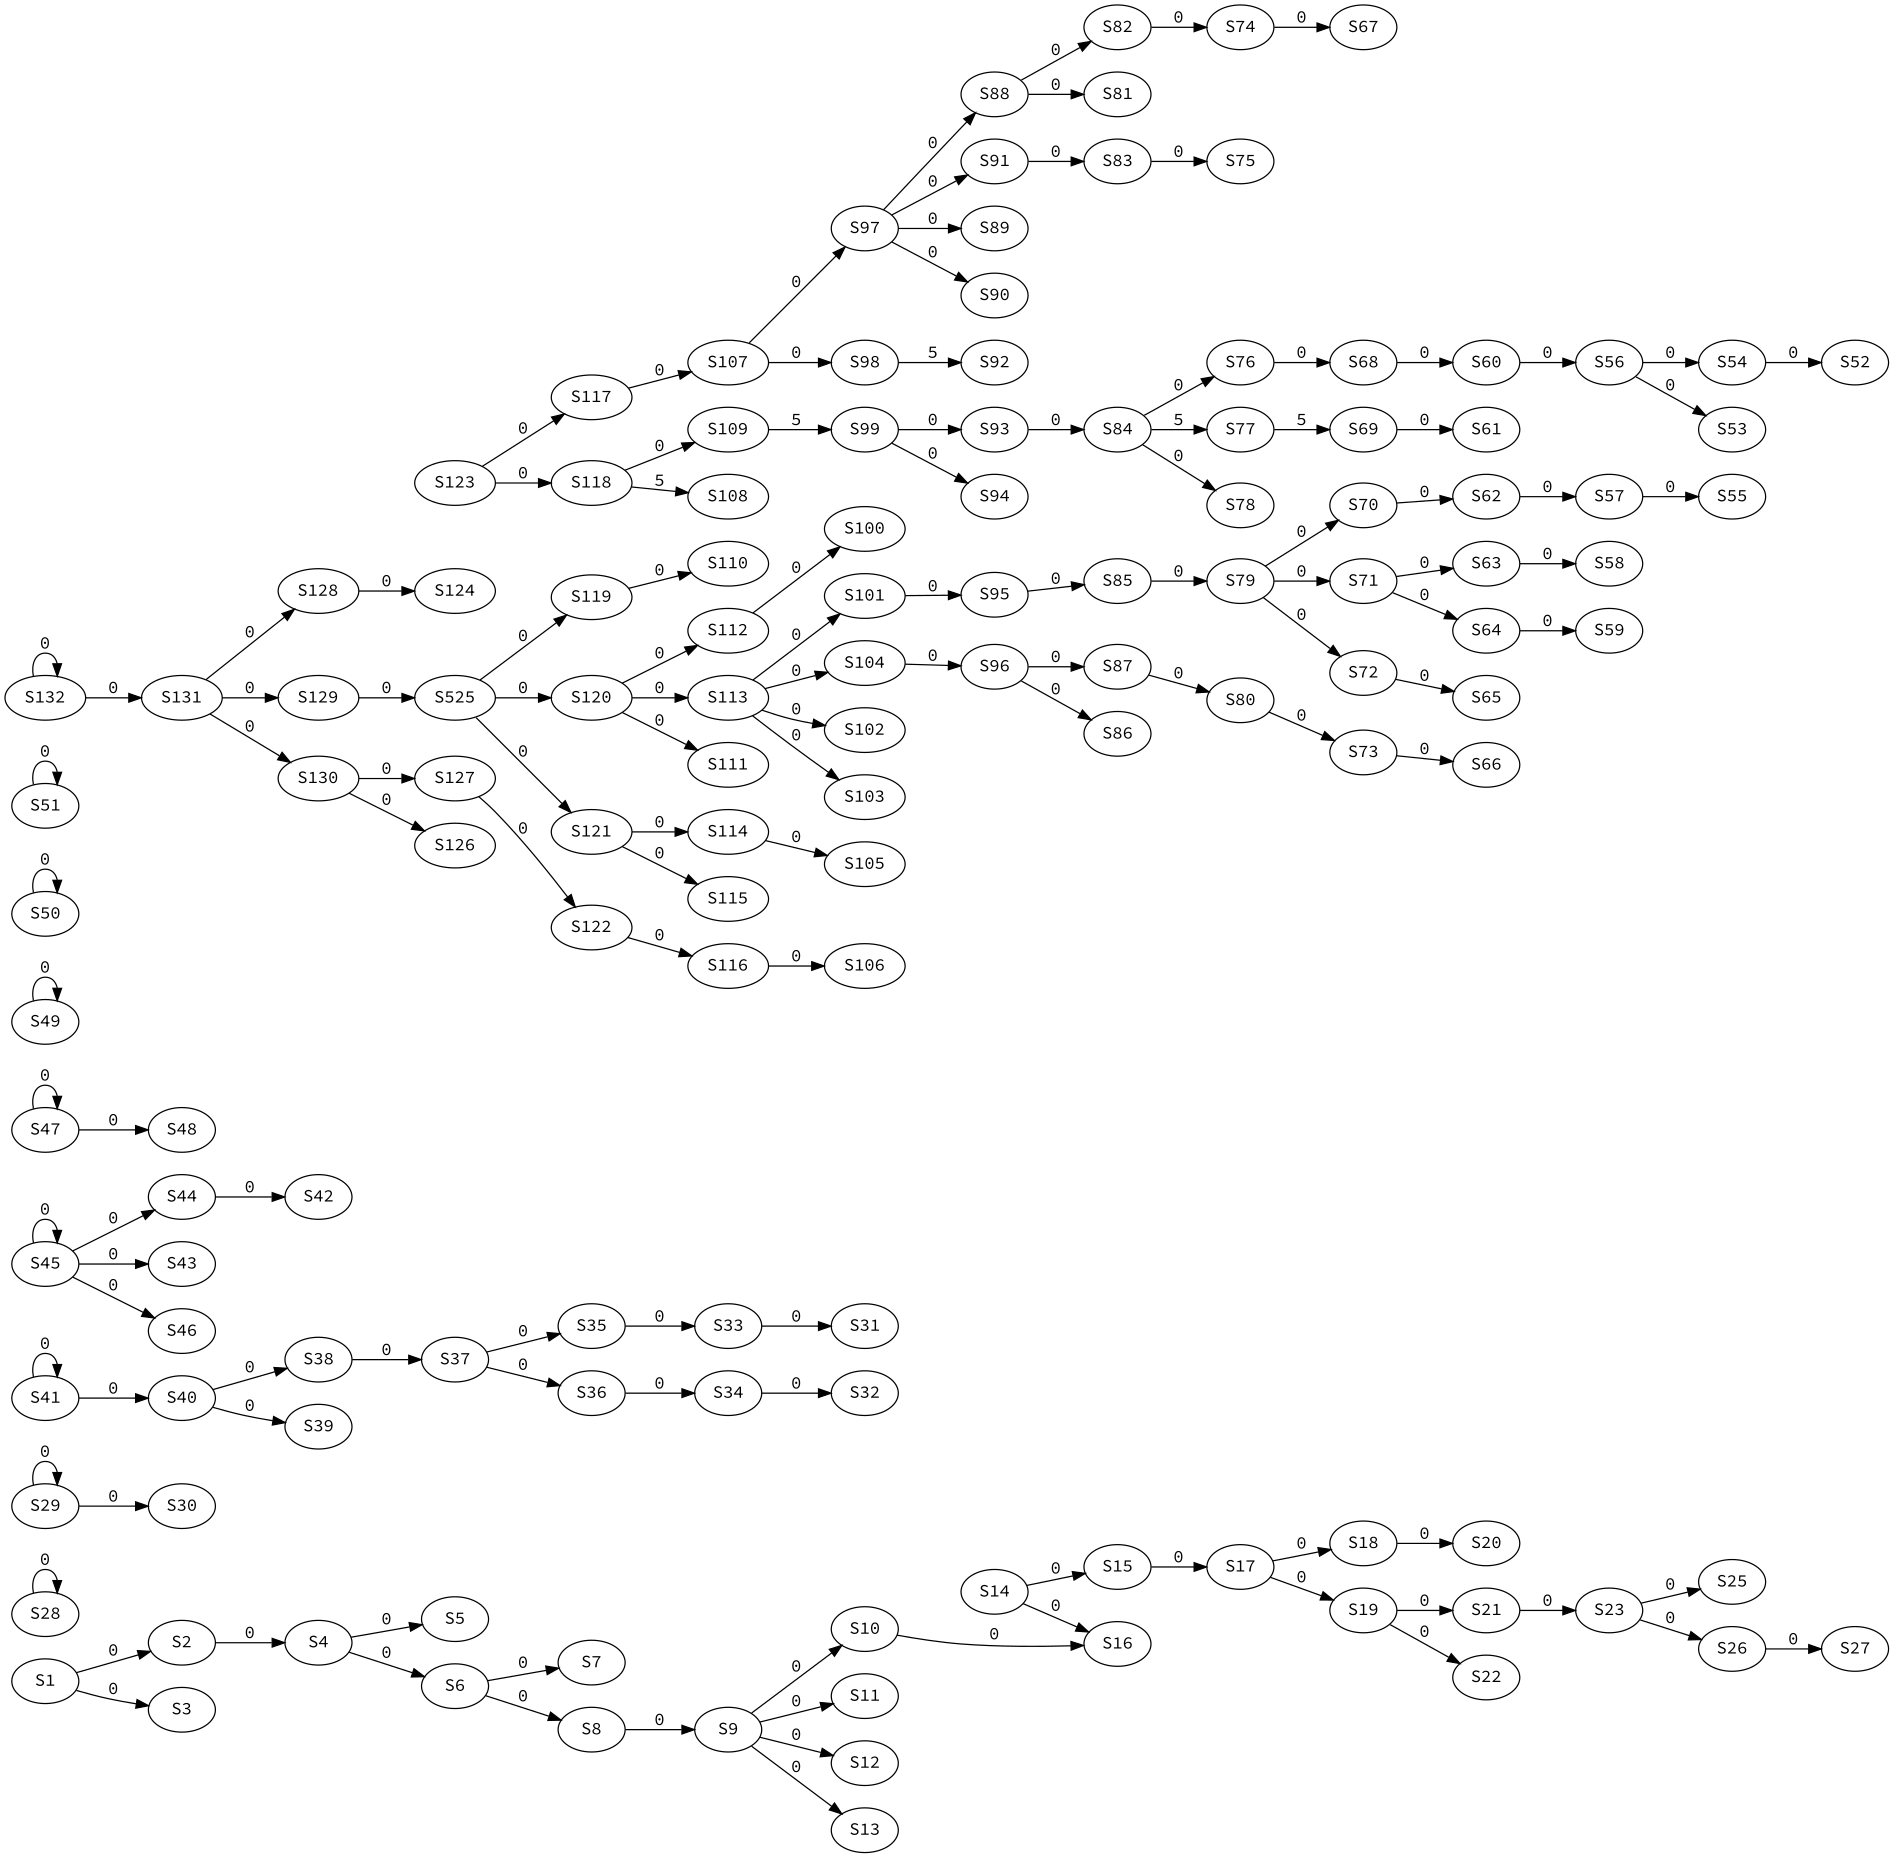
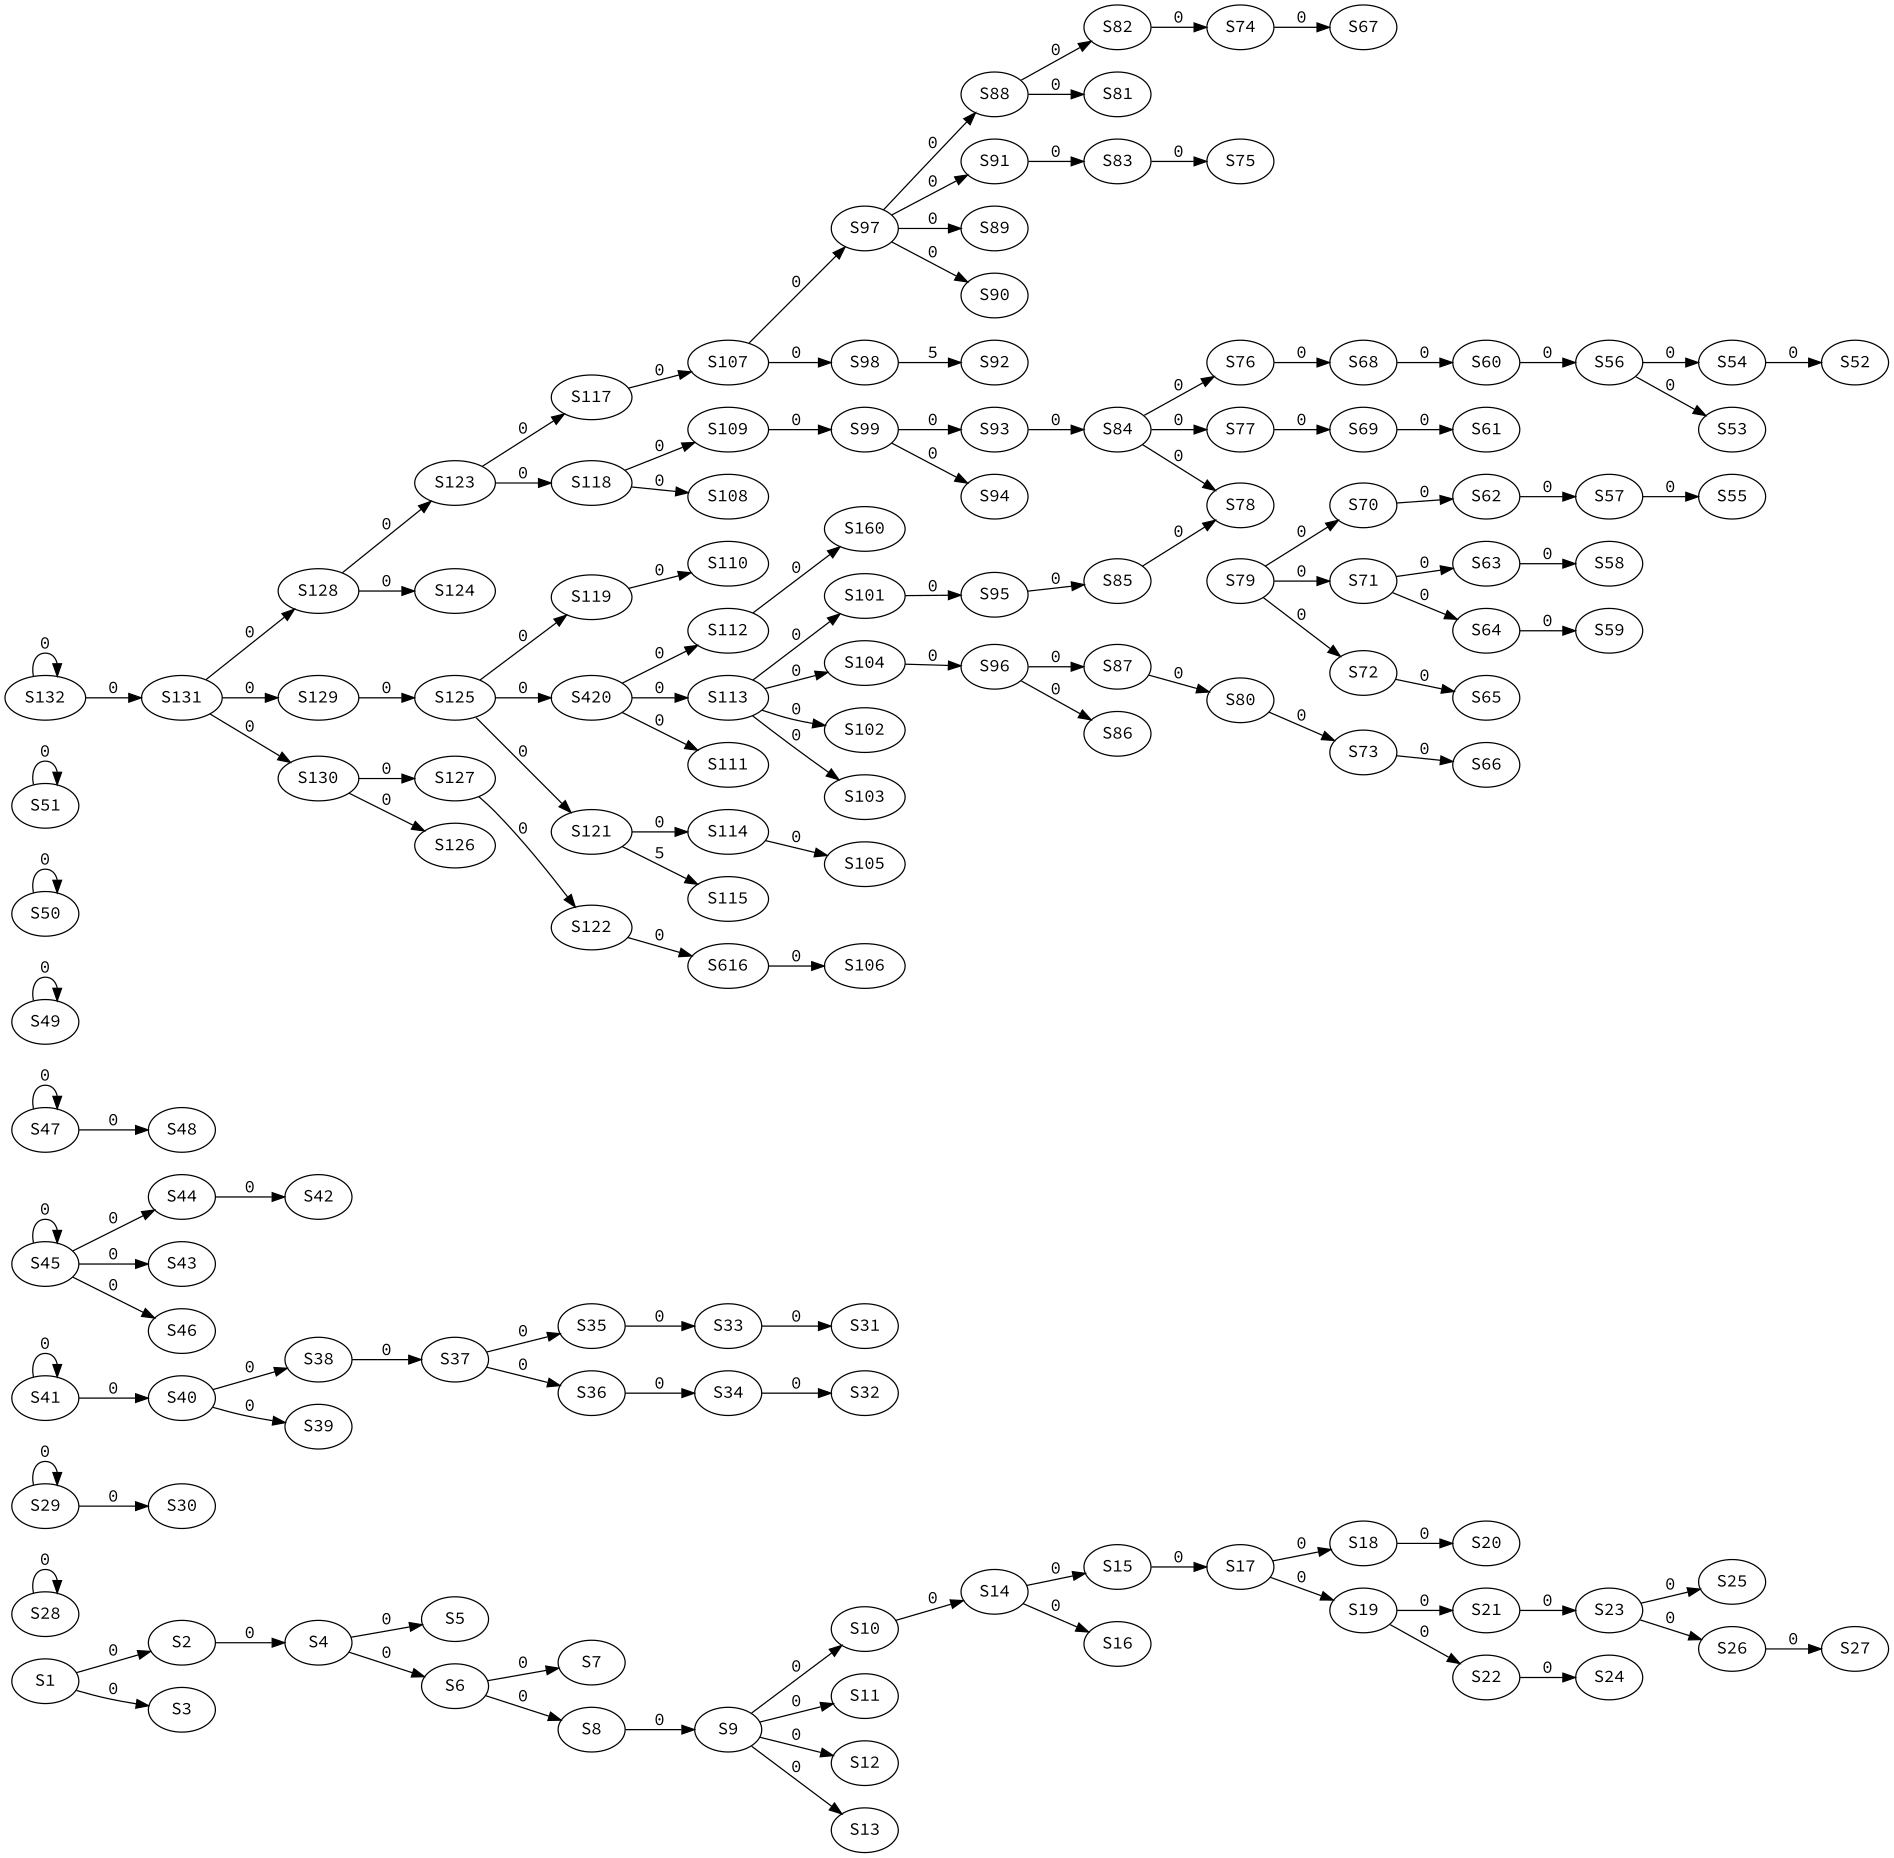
edge "S109" -> "S99": label "5" -> "0"
edge "S84" -> "S77": label "5" -> "0"
edge "S77" -> "S69": label "5" -> "0"
edge "S118" -> "S108": label "5" -> "0"
node "S100": label "S100" -> "S160"
edge "S128" -> "S123": added, label "0"
edge "S85" -> "S79": now "S85" -> "S78"
node "S525": label "S525" -> "S125"
node "S120": label "S120" -> "S420"
edge "S121" -> "S115": label "0" -> "5"
node "S116": label "S116" -> "S616"
edge "S10" -> "S16": now "S10" -> "S14"
node "S24": added
